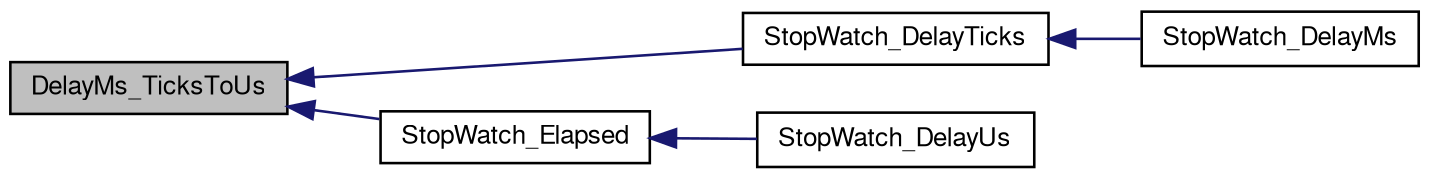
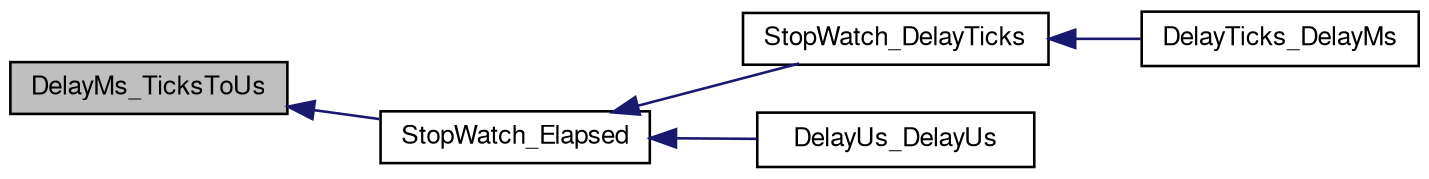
node "StopWatch_DelayMs": label "StopWatch_DelayMs" -> "DelayTicks_DelayMs"
edge "StopWatch_DelayTicks" -> "DelayMs_TicksToUs": now "StopWatch_DelayTicks" -> "StopWatch_Elapsed"
node "StopWatch_DelayUs": label "StopWatch_DelayUs" -> "DelayUs_DelayUs"
